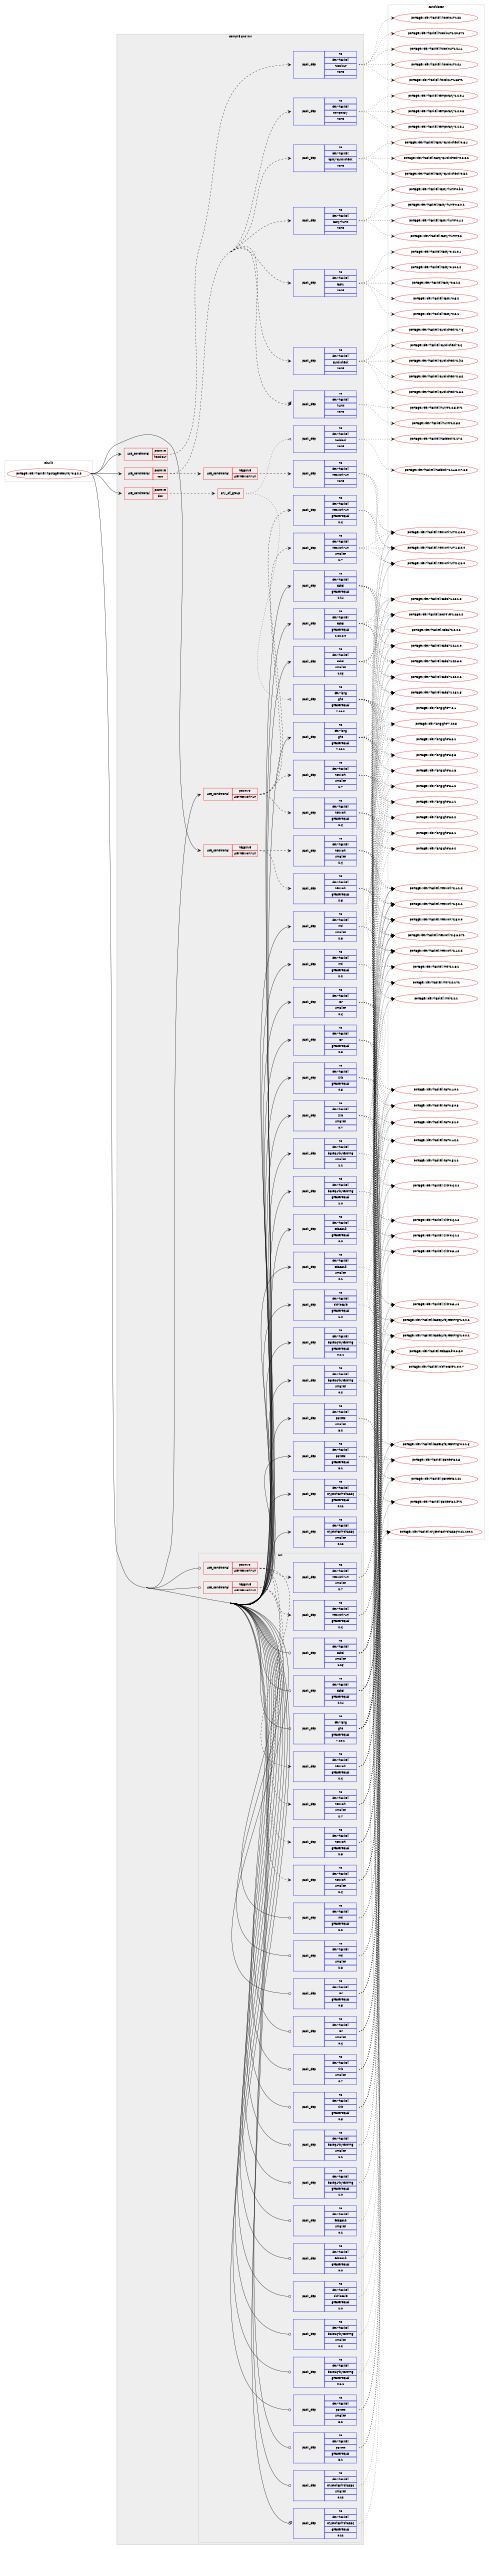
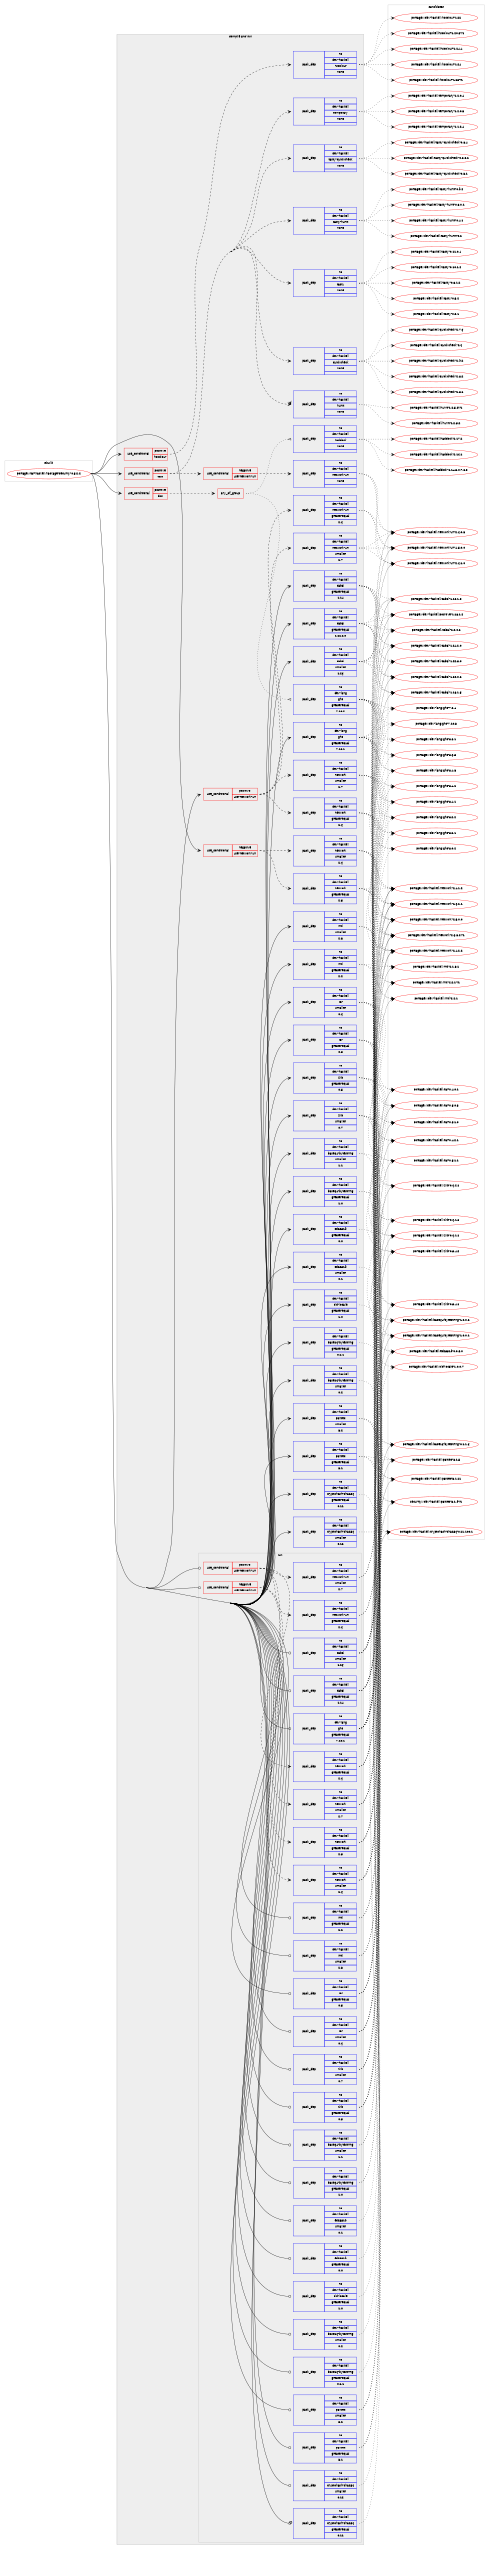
node "portage://dev-haskell/haddock-2.16.1": added
node "portage://dev-haskell/hackage-security-0.5.2.2": label "portage://dev-haskell/hackage-security-0.5.2.2" -> "portage://tar-haskell/hackage-security-0.5.2.2"
node "portage://dev-haskell/parsec-3.1.9-r1": label "portage://dev-haskell/parsec-3.1.9-r1" -> "security://dev-haskell/parsec-3.1.9-r1"
